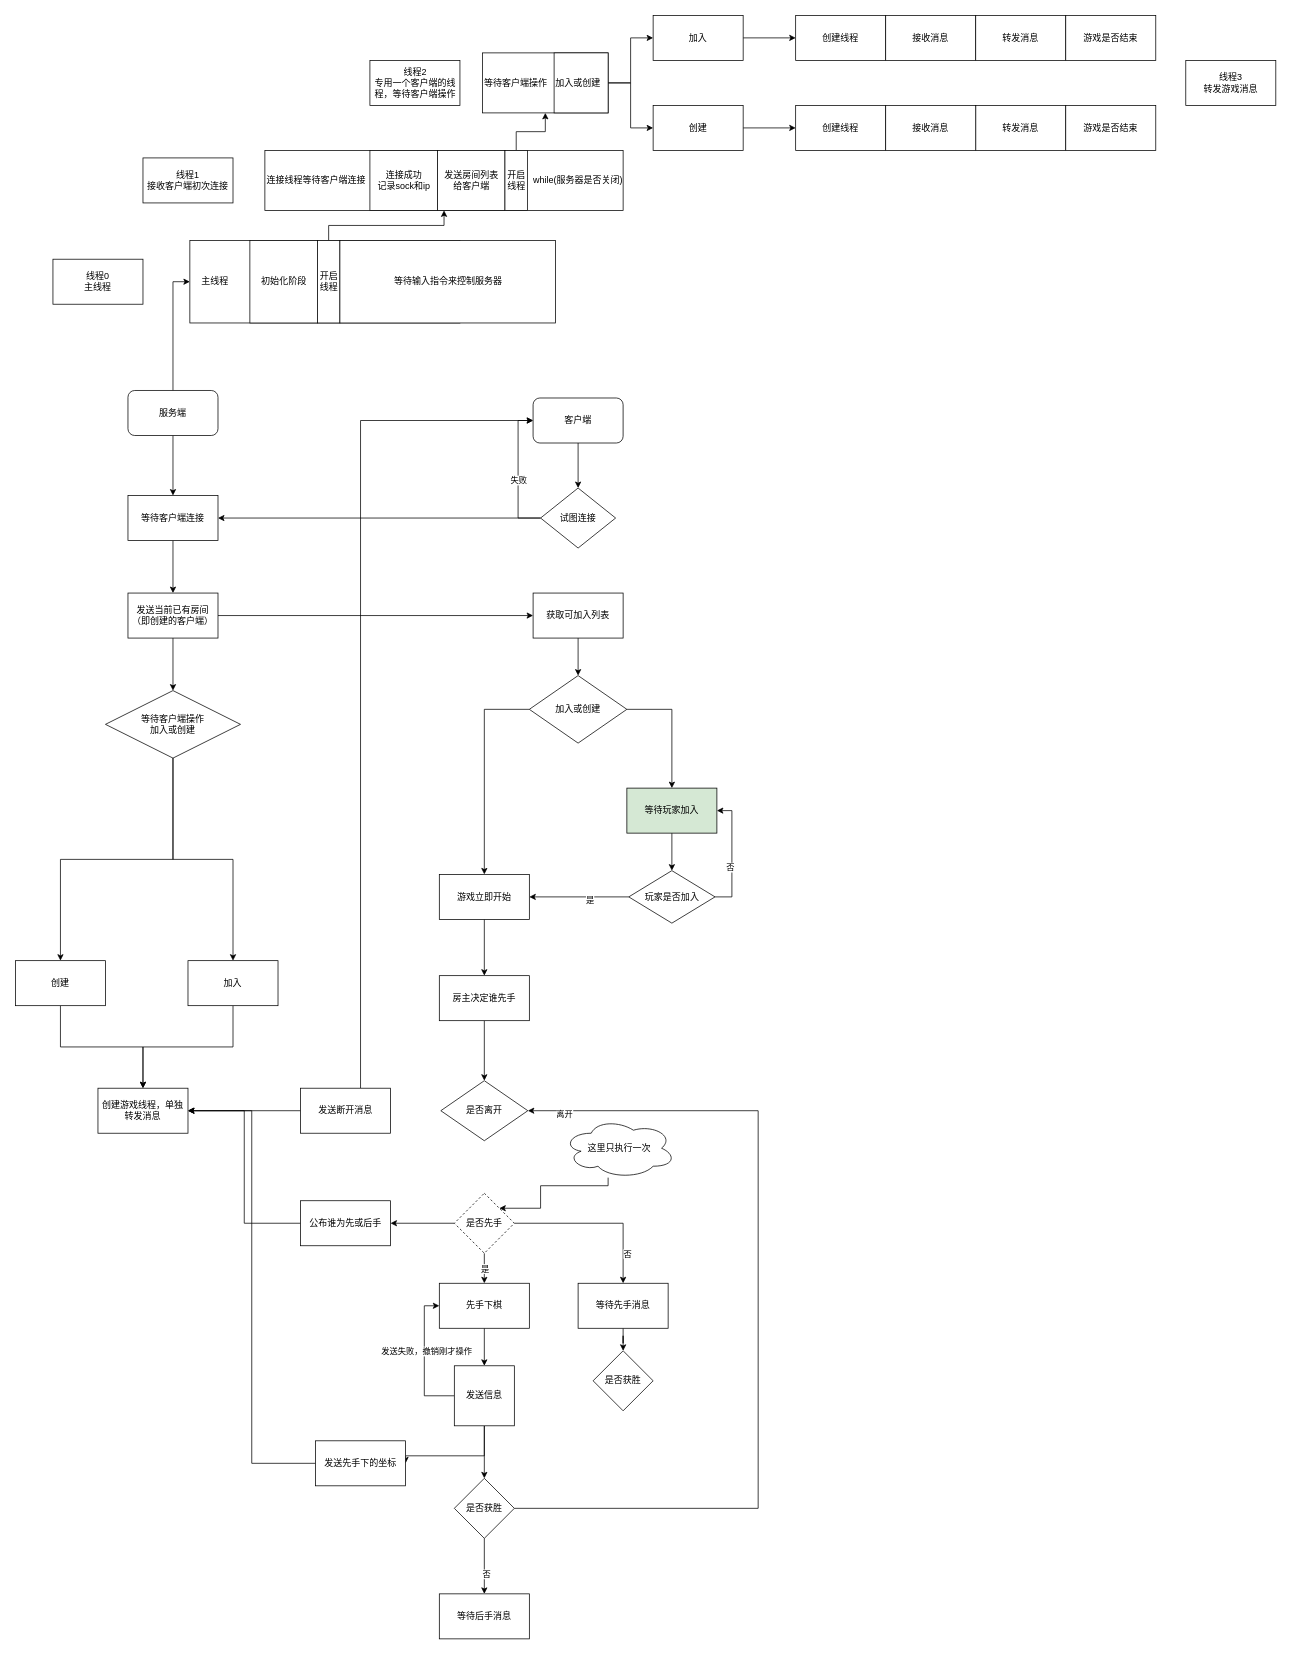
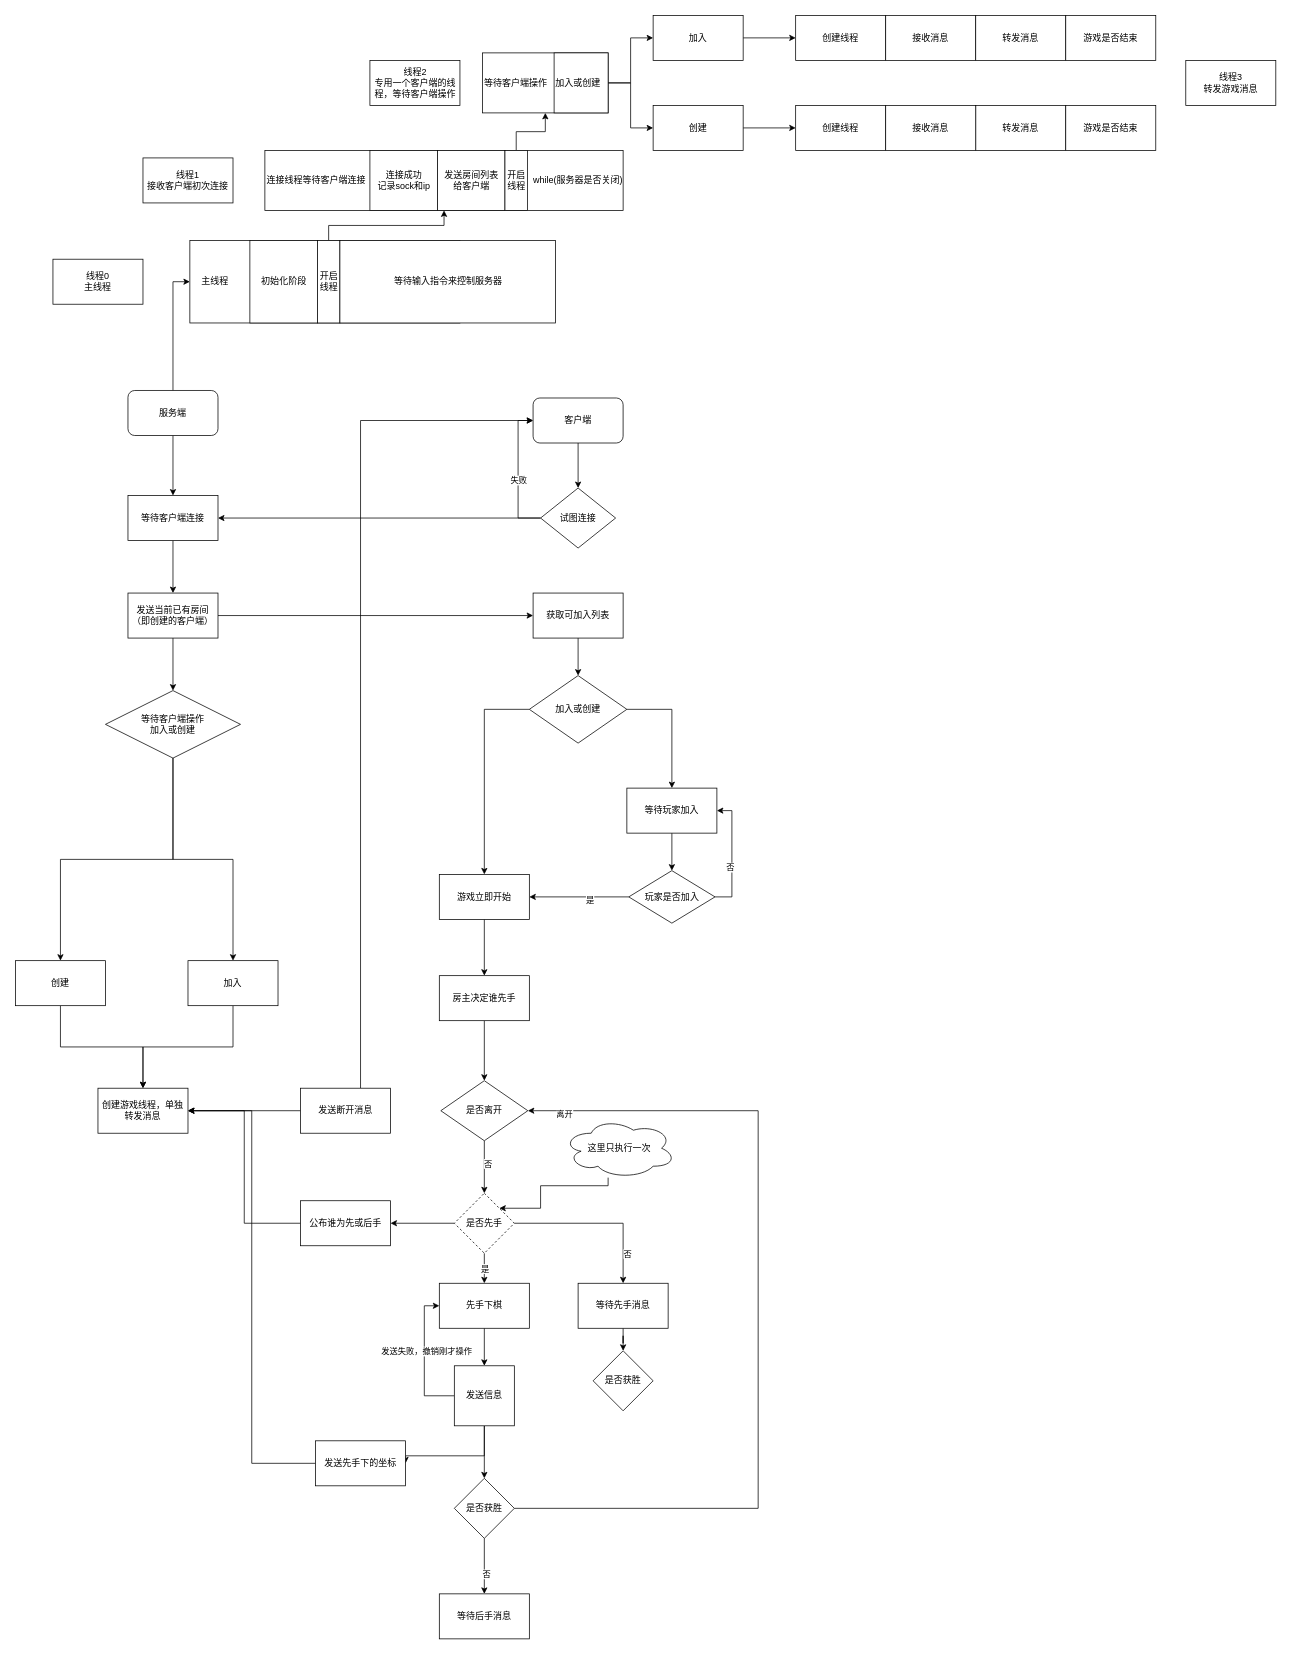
node "等待玩家加入": fillcolor #d5e8d4 -> #ffffff
edge "是否离开" -> "是否先手": added, label "否"
